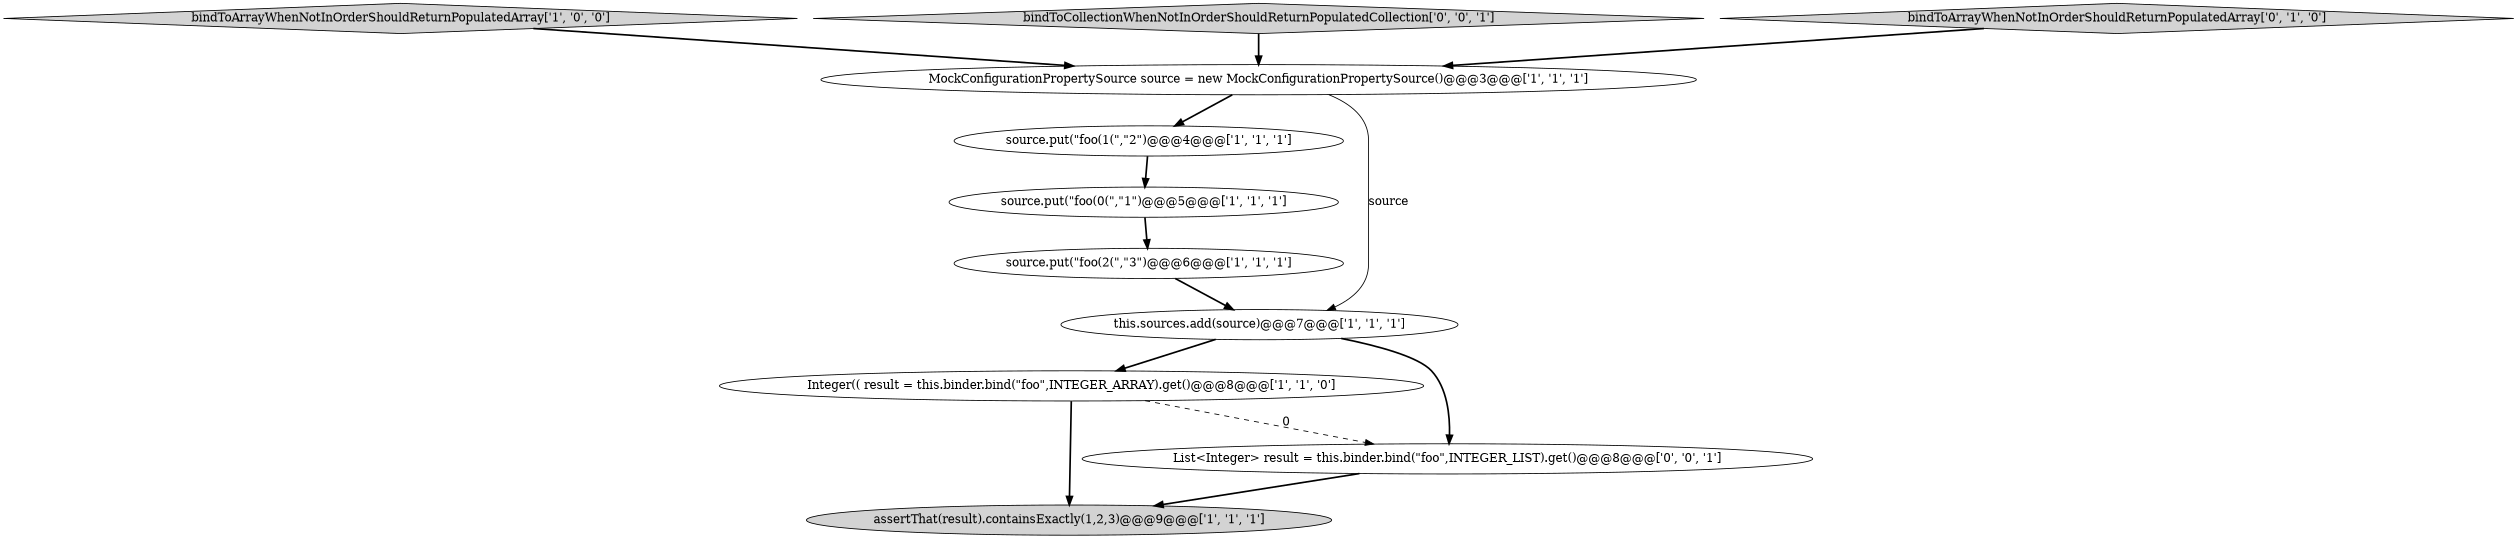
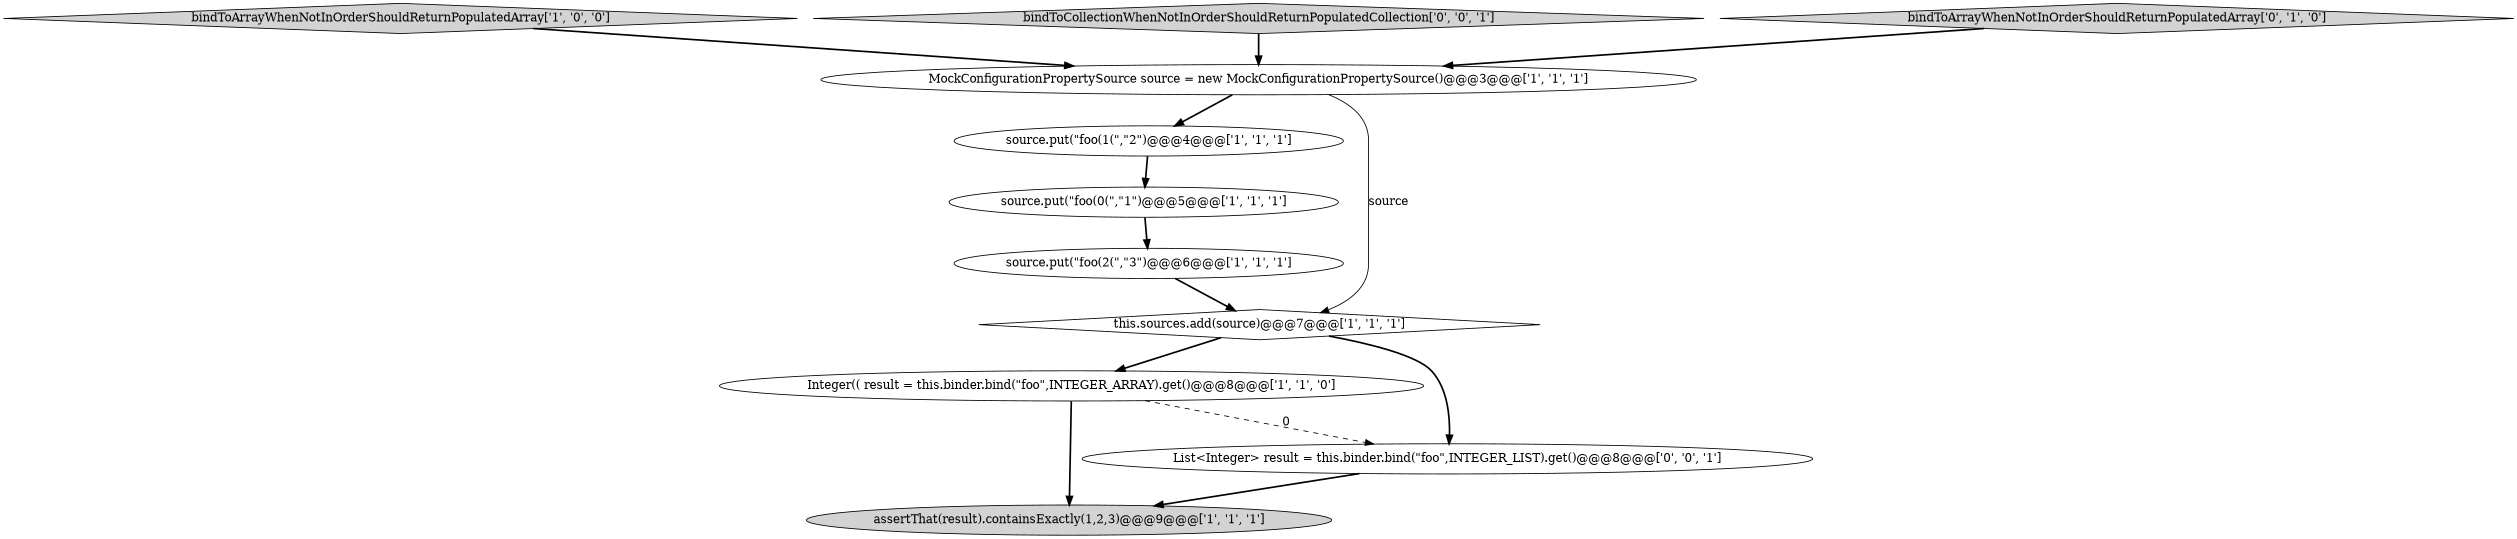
node "this.sources.add(source)@@@7@@@['1', '1', '1']": shape ellipse -> diamond
